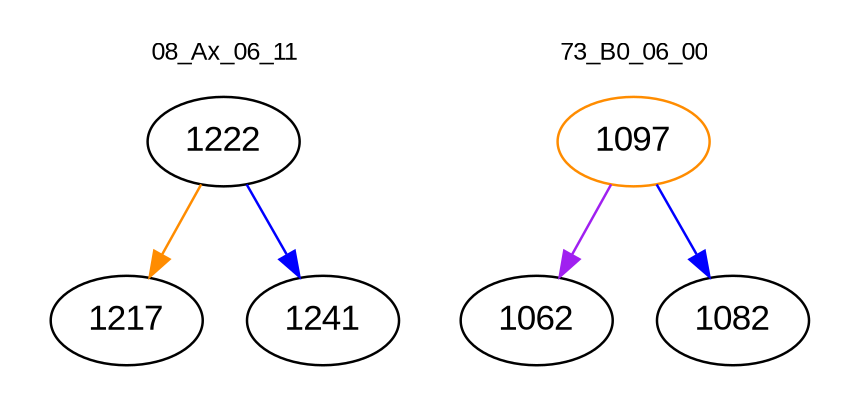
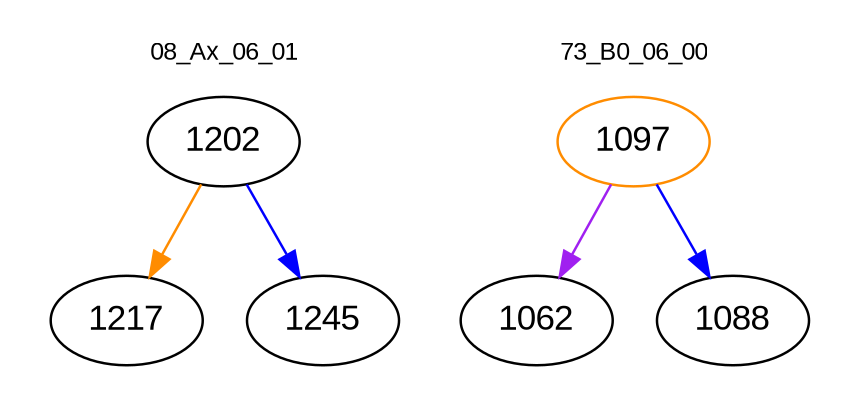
cluster "08_Ax_06_11": label "08_Ax_06_11" -> "08_Ax_06_01"
node "1222": label "1222" -> "1202"
node "1241": label "1241" -> "1245"
node "1082": label "1082" -> "1088"
